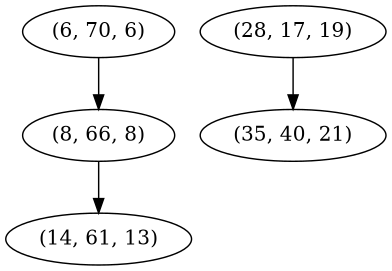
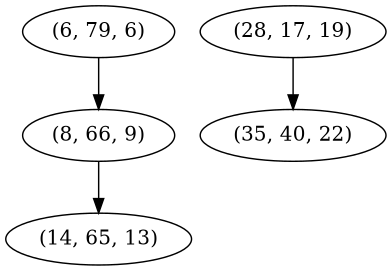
node "(6, 70, 6)": label "(6, 70, 6)" -> "(6, 79, 6)"
node "(8, 66, 8)": label "(8, 66, 8)" -> "(8, 66, 9)"
node "(35, 40, 21)": label "(35, 40, 21)" -> "(35, 40, 22)"
node "(14, 61, 13)": label "(14, 61, 13)" -> "(14, 65, 13)"
